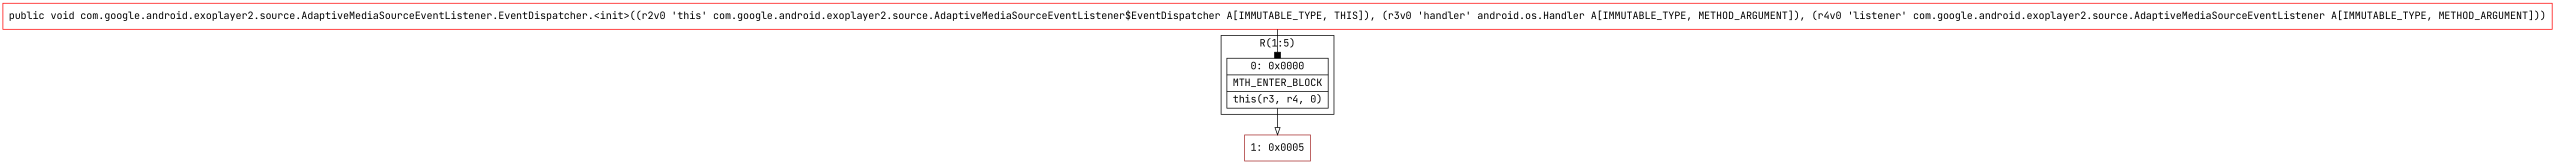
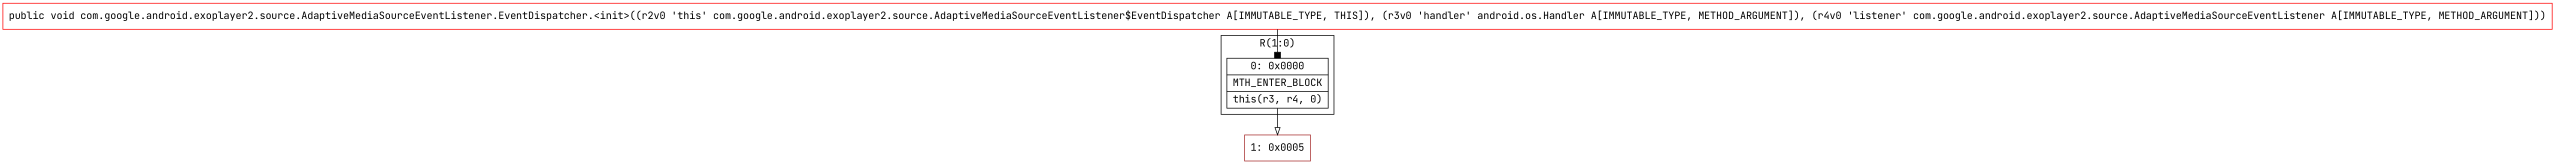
cluster "R(1:5)": label "R(1:5)" -> "R(1:0)"
